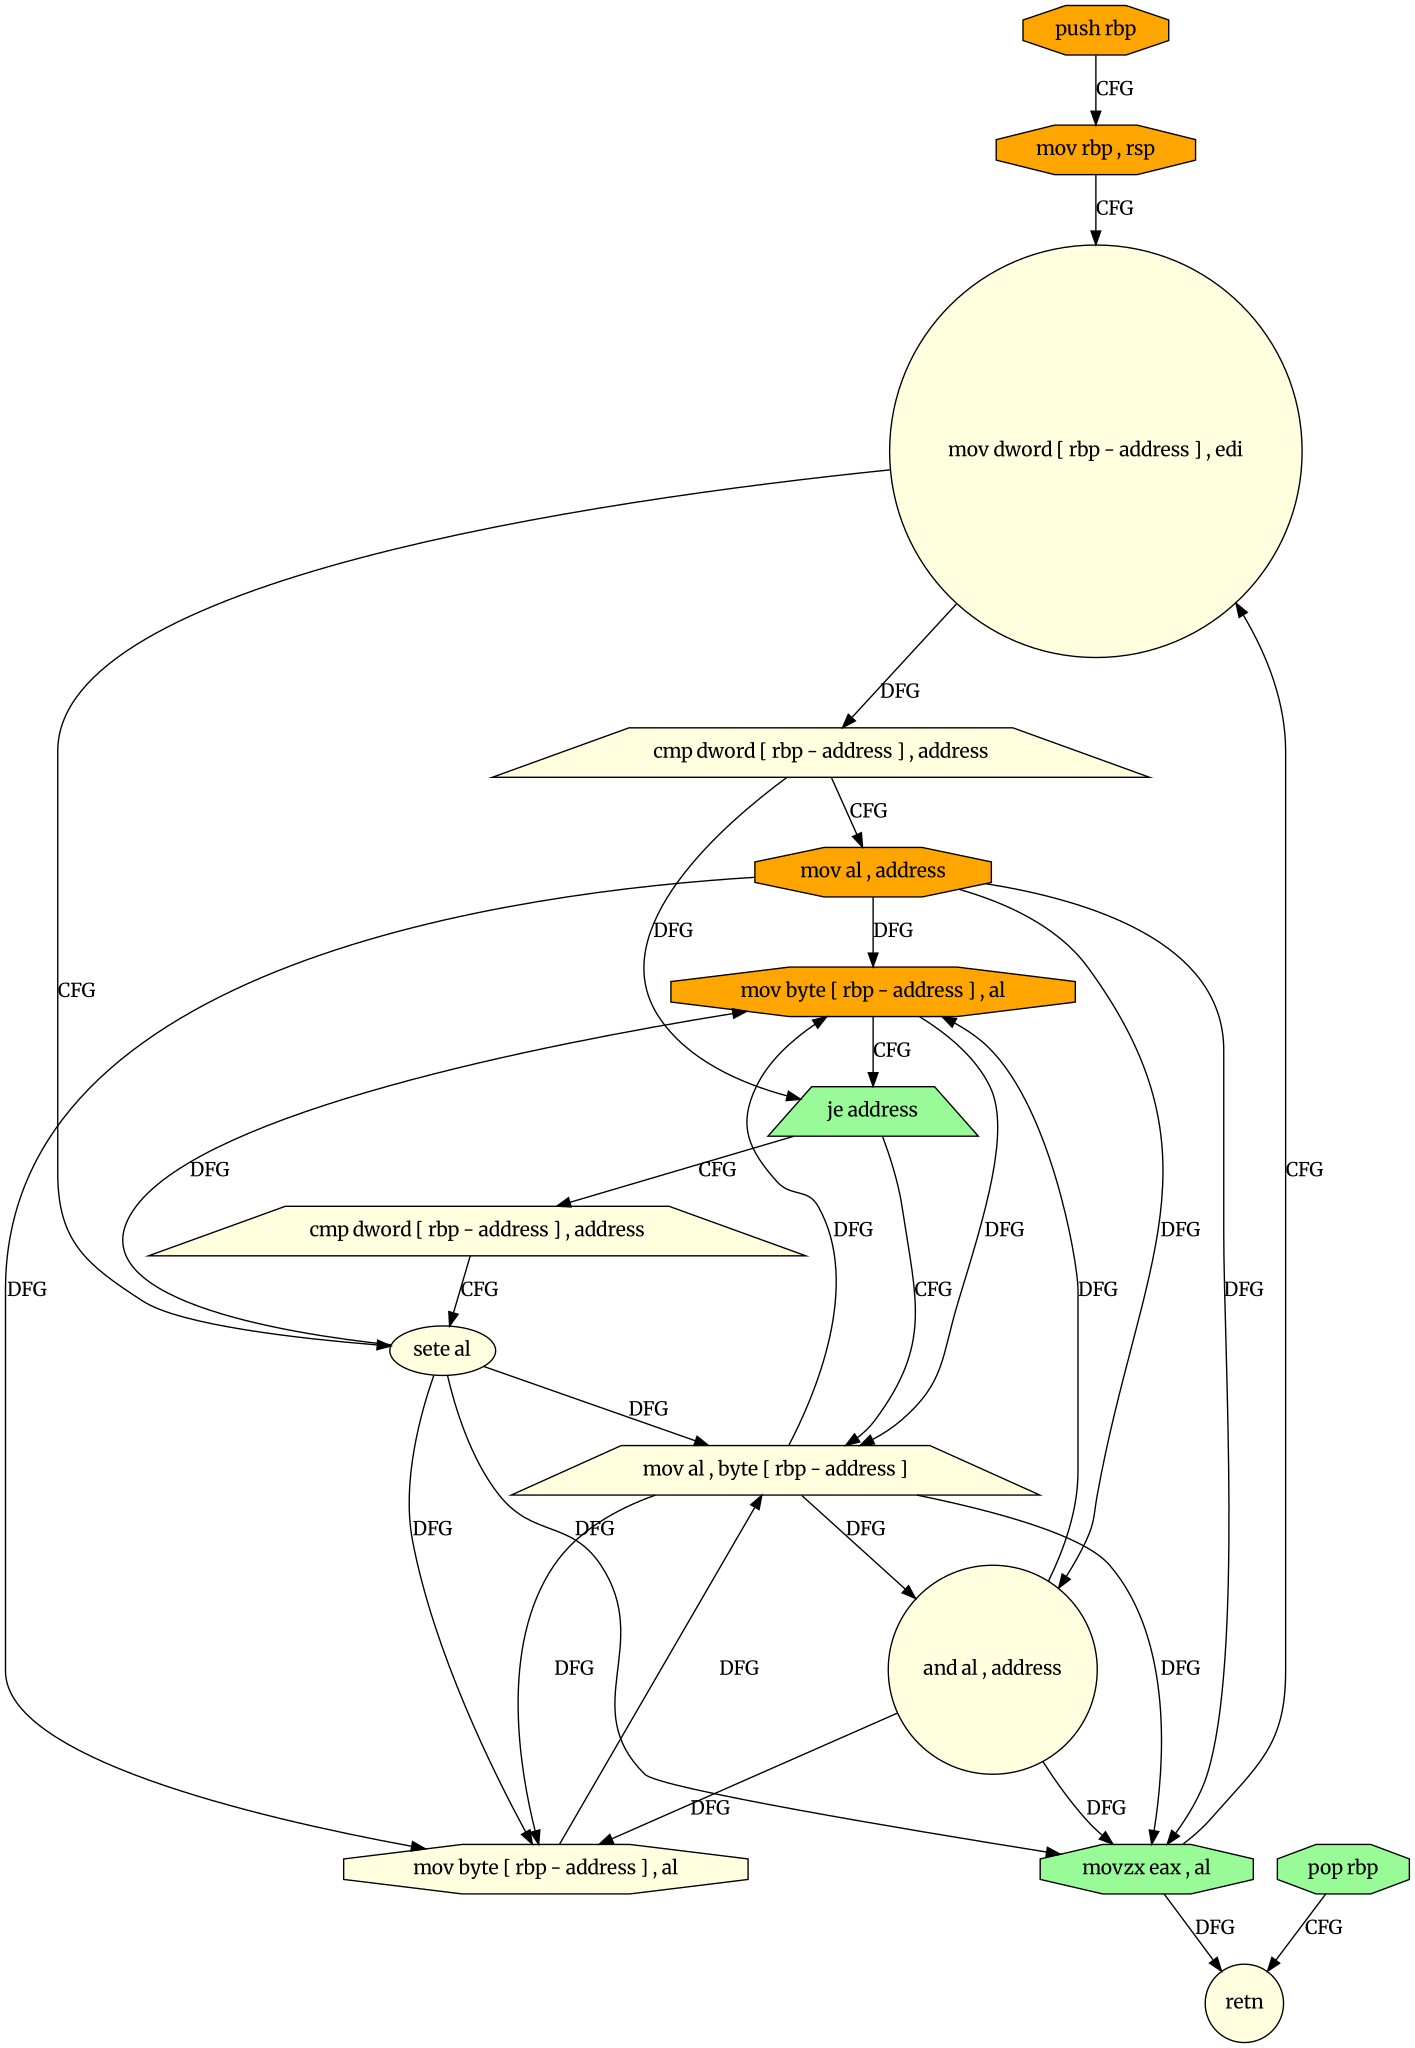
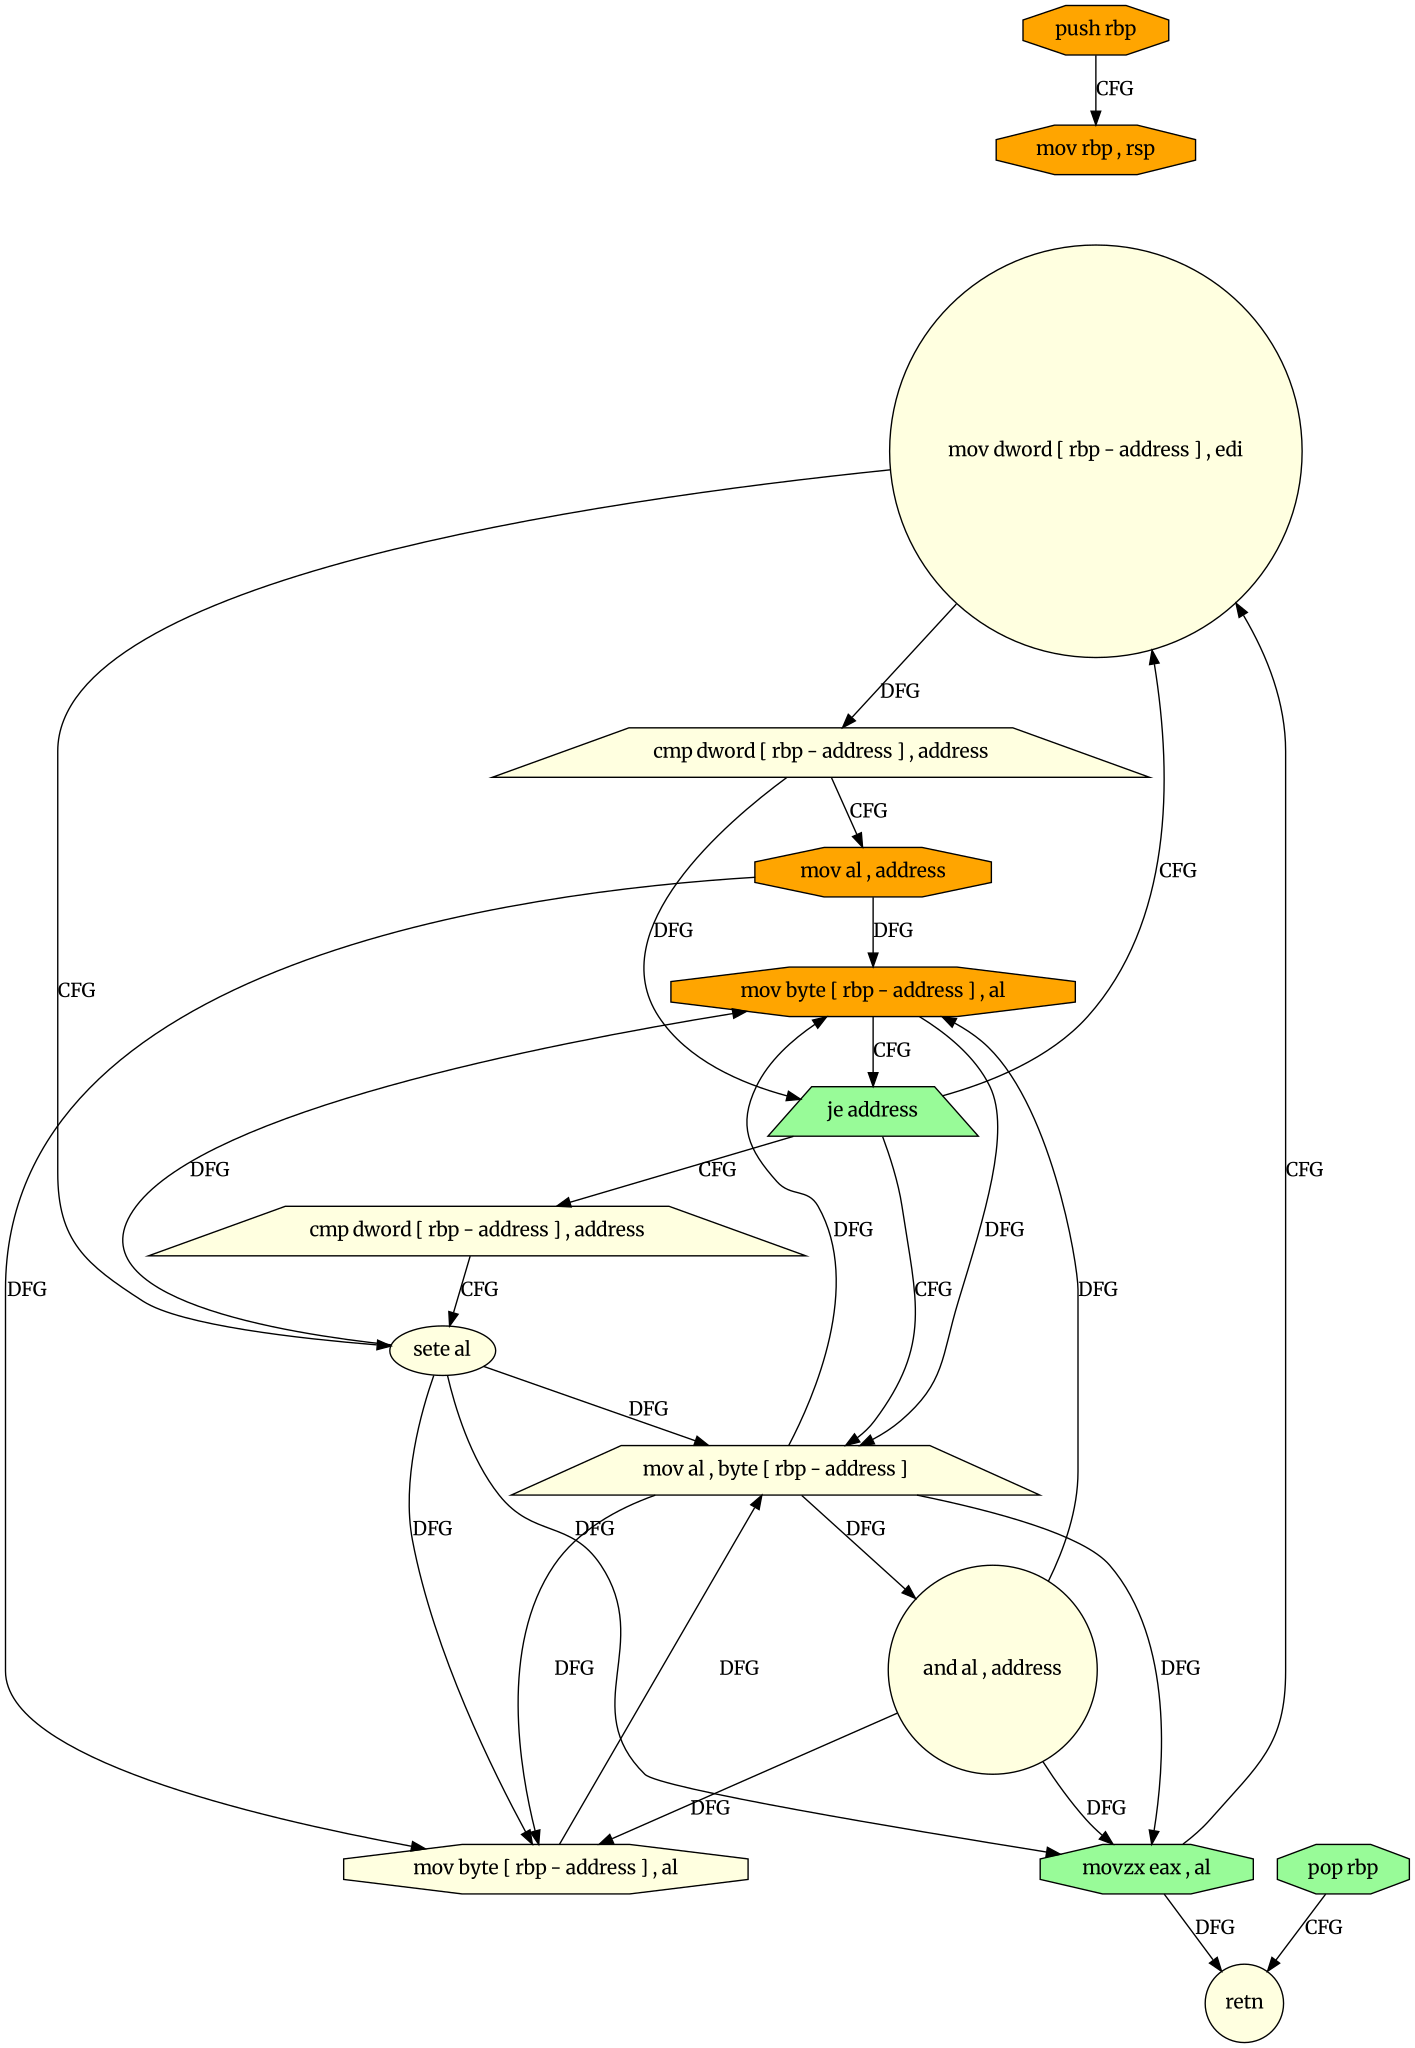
edge "mov rbp , rsp" -> "mov dword [ rbp - address ] , edi": now "je address" -> "mov dword [ rbp - address ] , edi"
edge "mov al , address" -> "and al , address": removed, label "DFG"
edge "mov al , address" -> "movzx eax , al": removed, label "DFG"
